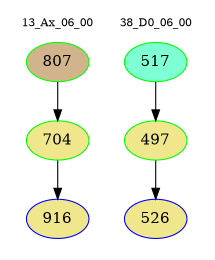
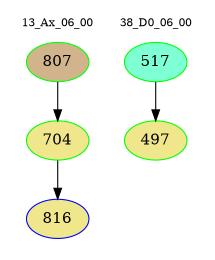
node "916": label "916" -> "816"
node "526": removed
